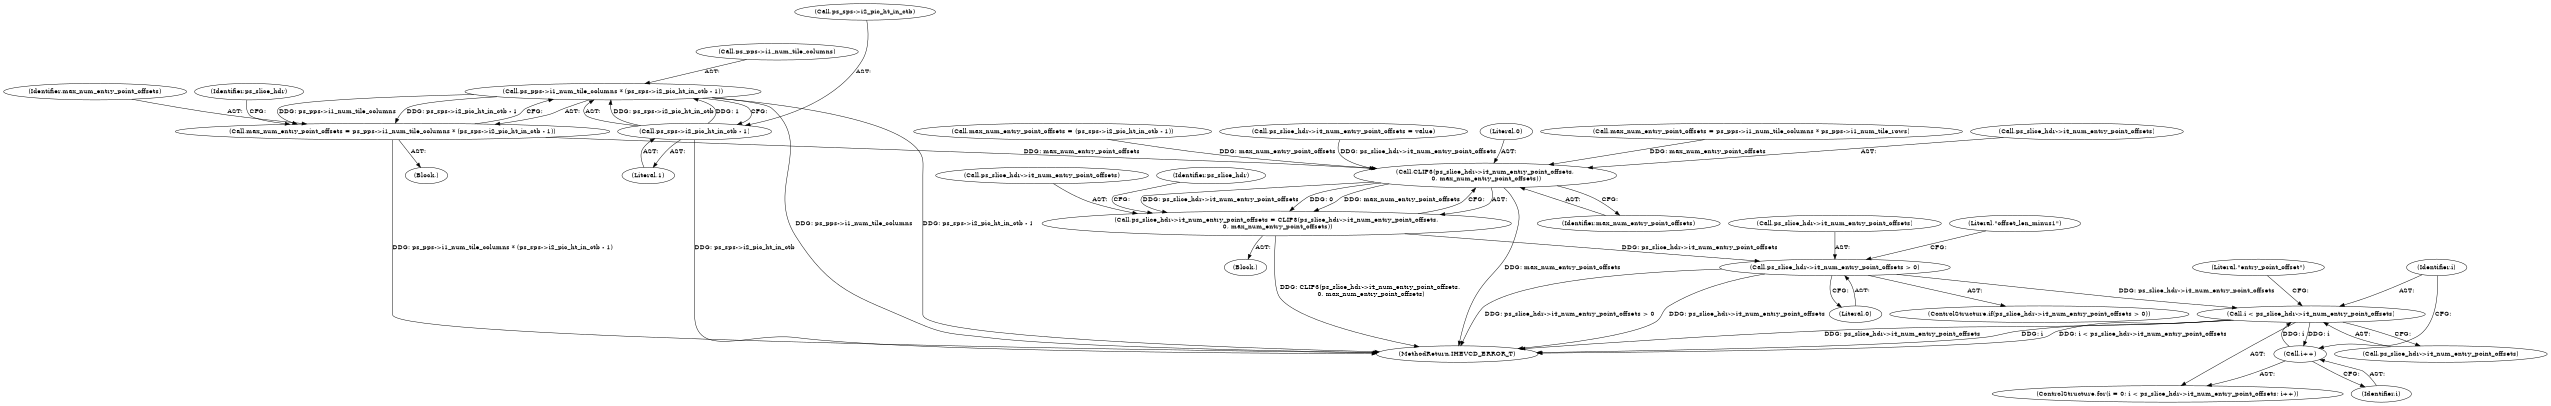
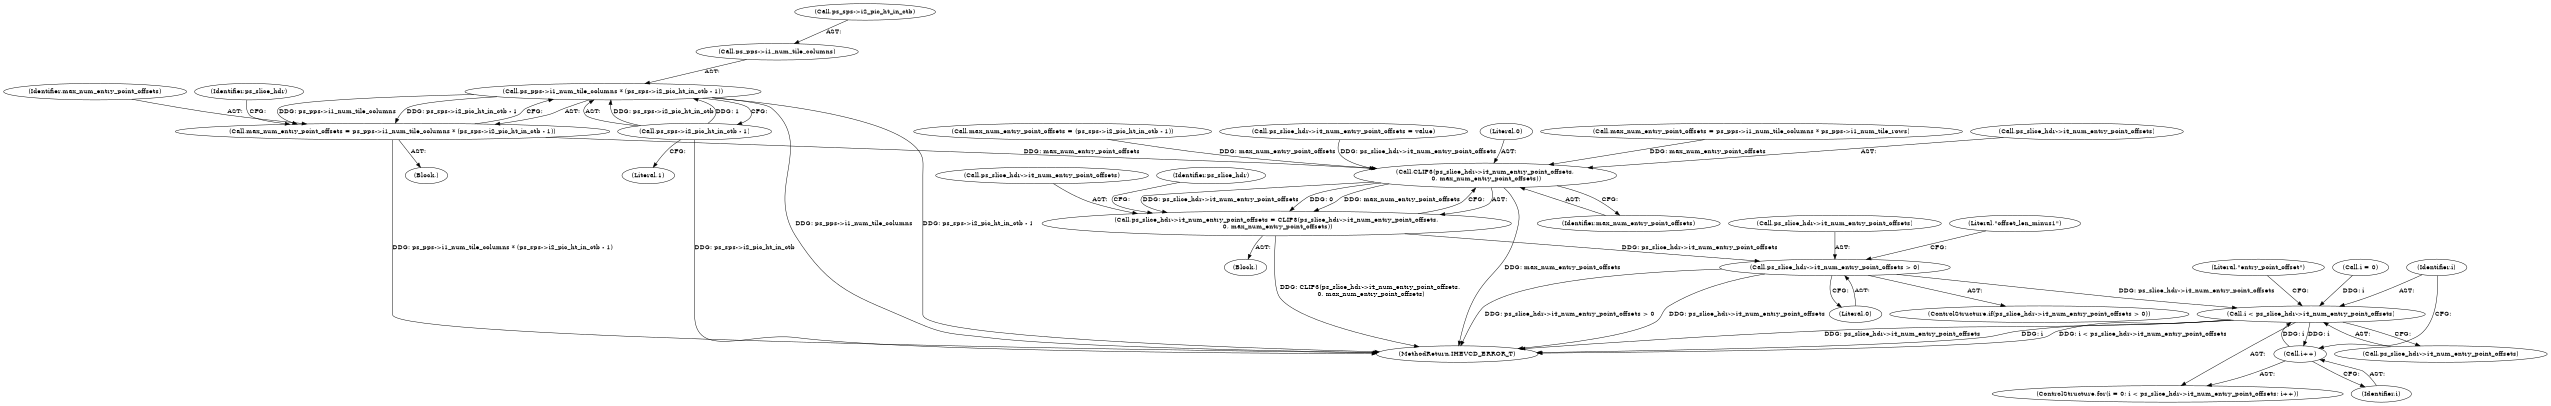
edge "(Call,ps_sps->i2_pic_ht_in_ctb)" -> "(Call,ps_sps->i2_pic_ht_in_ctb - 1)": now "(Call,ps_sps->i2_pic_ht_in_ctb)" -> "(Call,ps_pps->i1_num_tile_columns)"
edge "(Call,ps_sps->i2_pic_ht_in_ctb - 1)" -> "(Literal,1)": label "AST: " -> "CFG: "
edge "(Literal,1)" -> "(Call,ps_sps->i2_pic_ht_in_ctb - 1)": removed, label "AST:"
node "(Call,i = 0)": added
